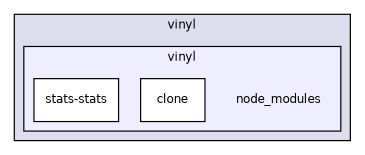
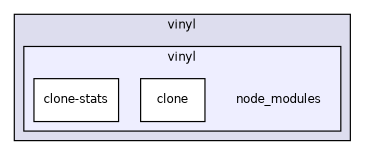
node "stats-stats": label "stats-stats" -> "clone-stats"
